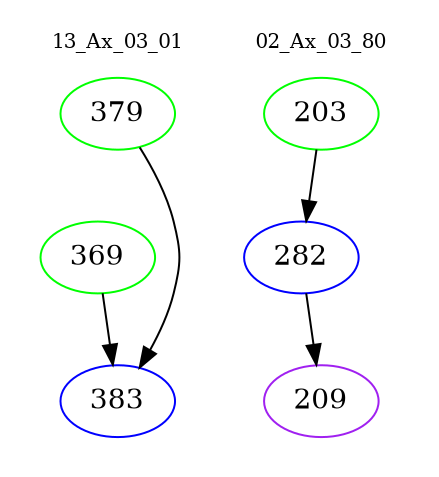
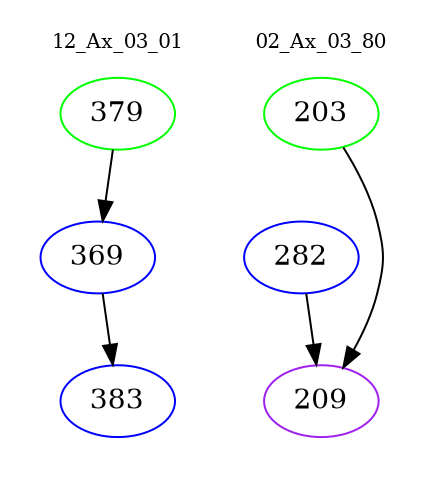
cluster "13_Ax_03_01": label "13_Ax_03_01" -> "12_Ax_03_01"
edge "203" -> "282": now "203" -> "209"
edge "379" -> "383": now "379" -> "369"
node "369": color green -> blue
